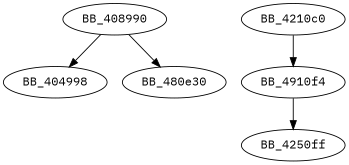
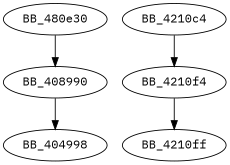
node "BB_4210c0": label "BB_4210c0" -> "BB_4210c4"
edge "BB_408990" -> "BB_480e30": reversed
node "BB_4910f4": label "BB_4910f4" -> "BB_4210f4"
node "BB_4250ff": label "BB_4250ff" -> "BB_4210ff"
